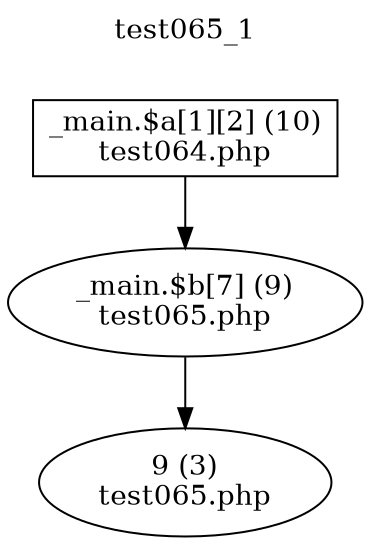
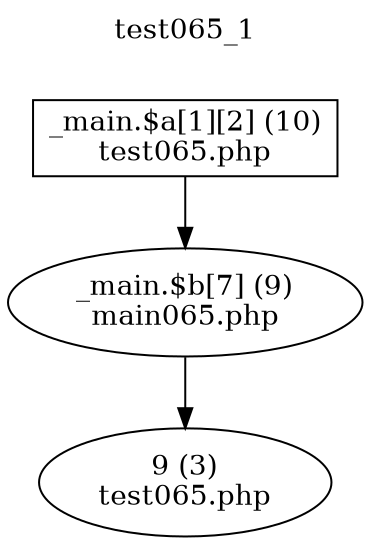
node "_main.$a[1][2] (10) test064.php": label "_main.$a[1][2] (10) test064.php" -> "_main.$a[1][2] (10) test065.php"
node "_main.$b[7] (9) test065.php": label "_main.$b[7] (9) test065.php" -> "_main.$b[7] (9) main065.php"
